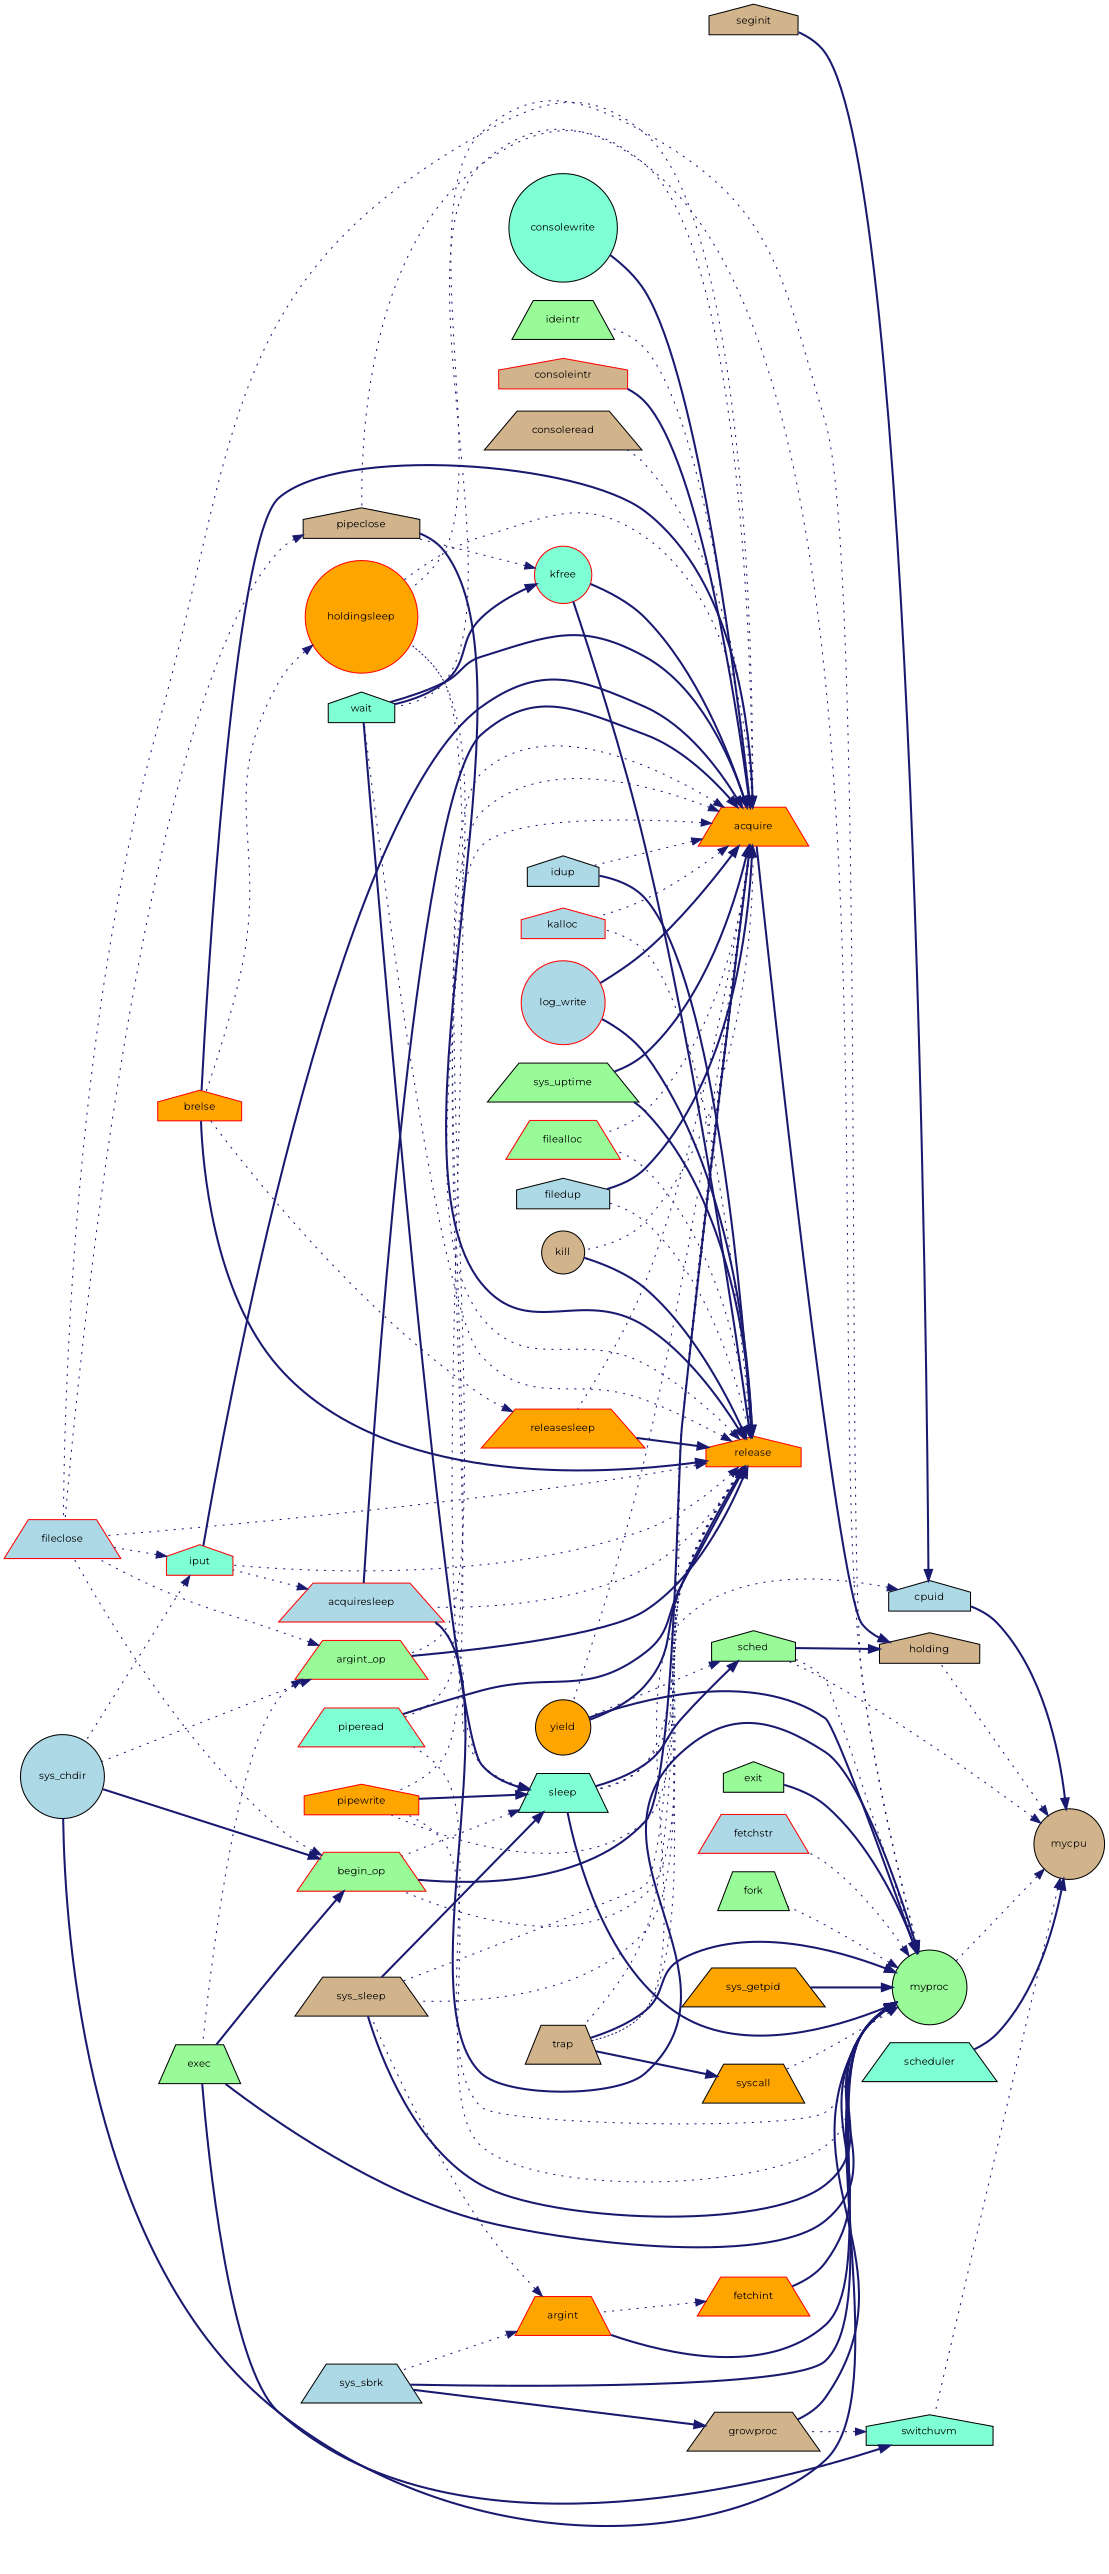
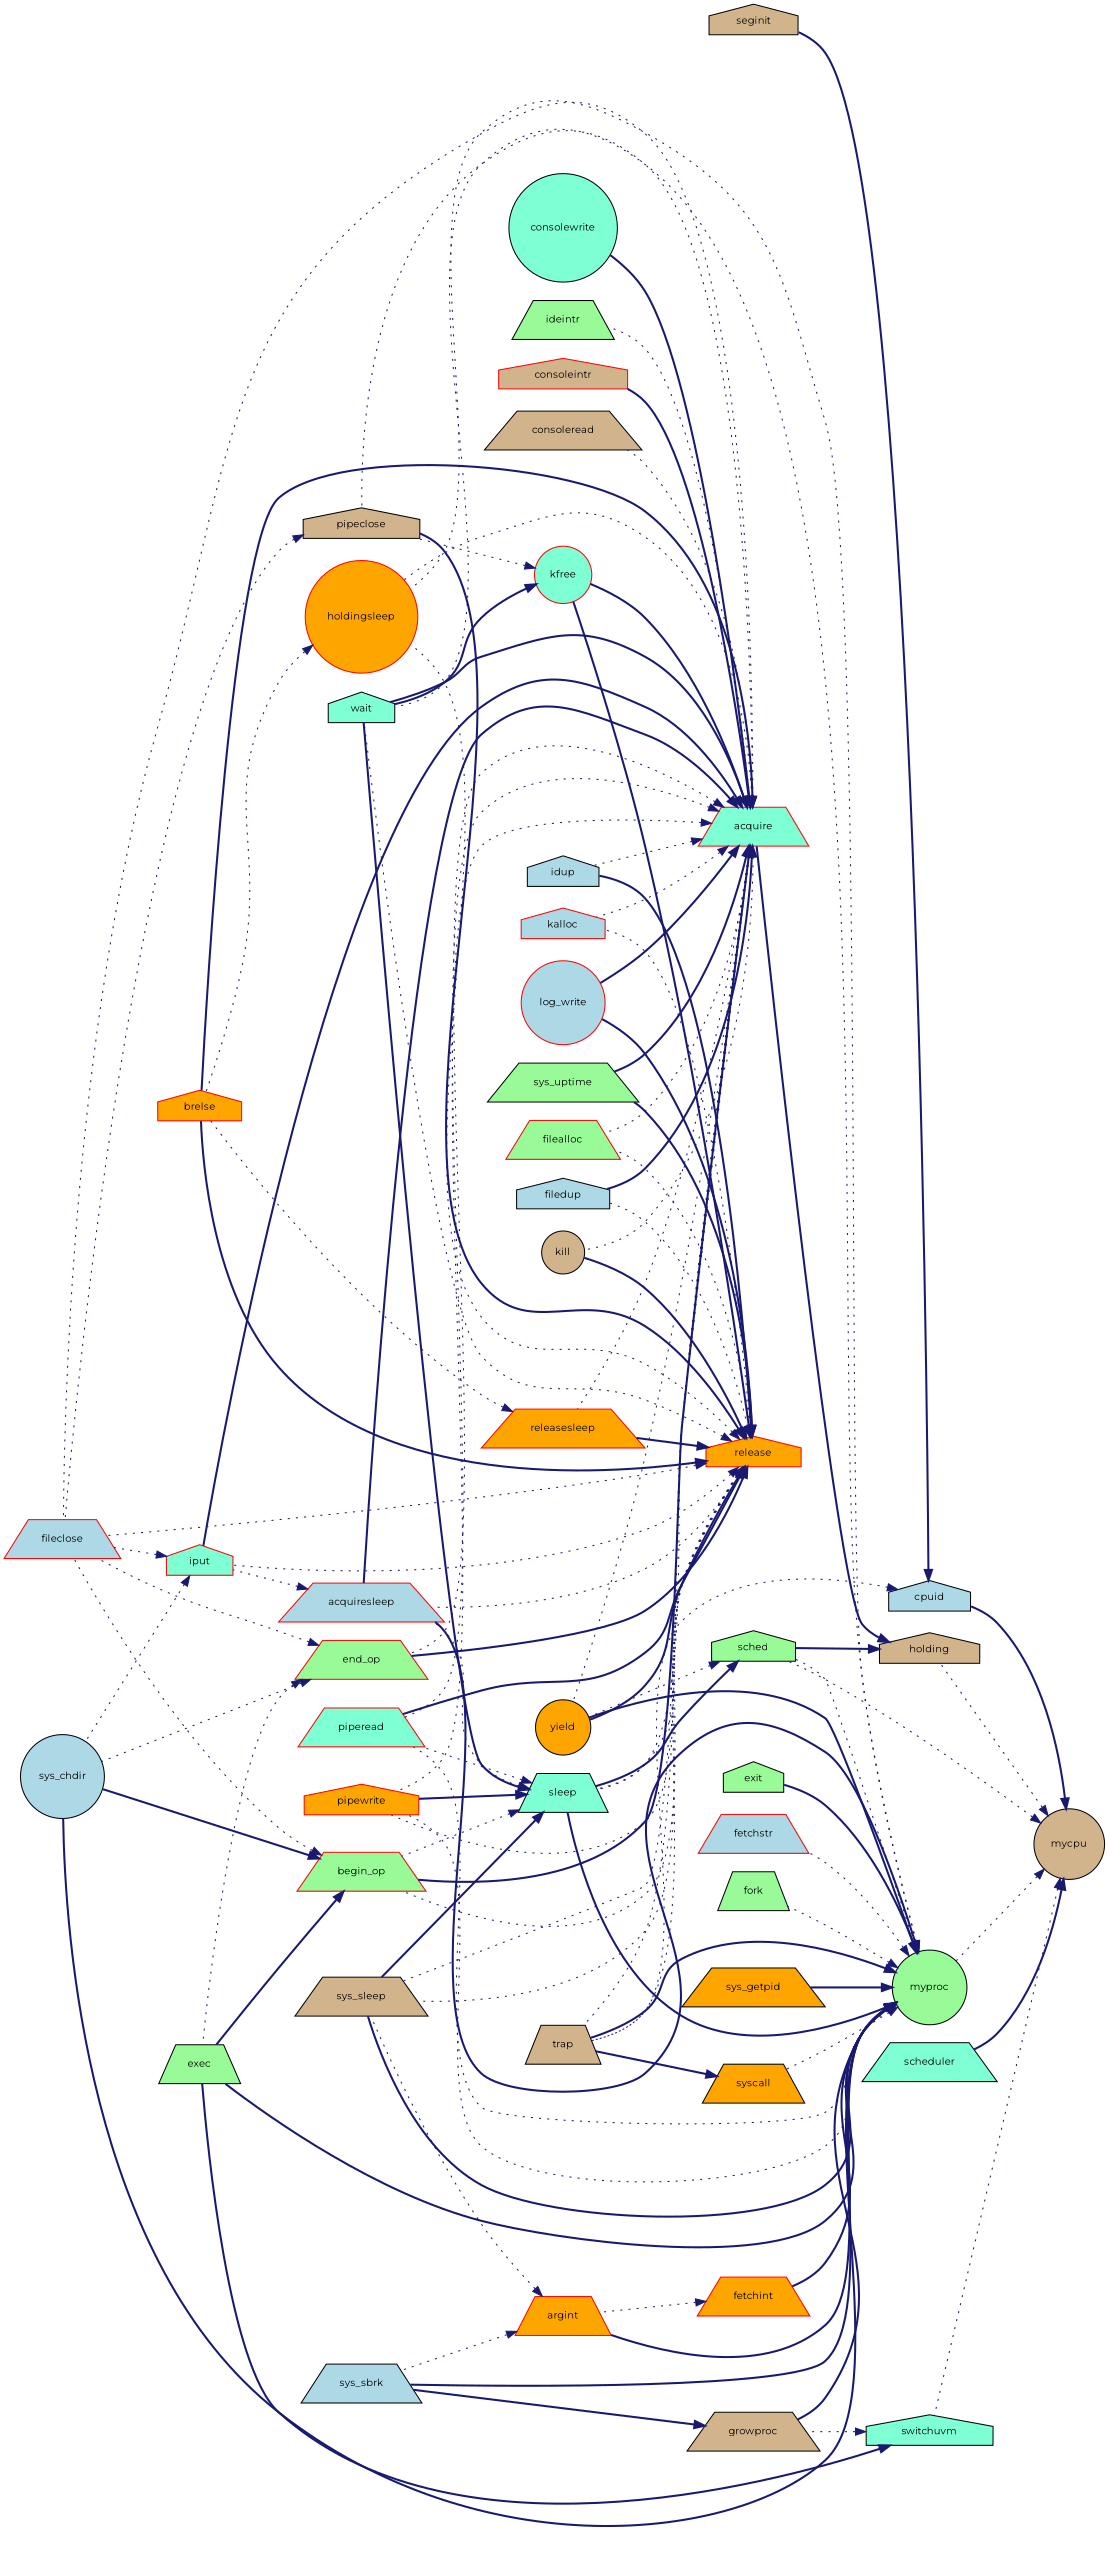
node "acquire": fillcolor orange -> aquamarine
edge "holdingsleep" -> "sleep": now "piperead" -> "sleep"
node "argint_op": label "argint_op" -> "end_op"
